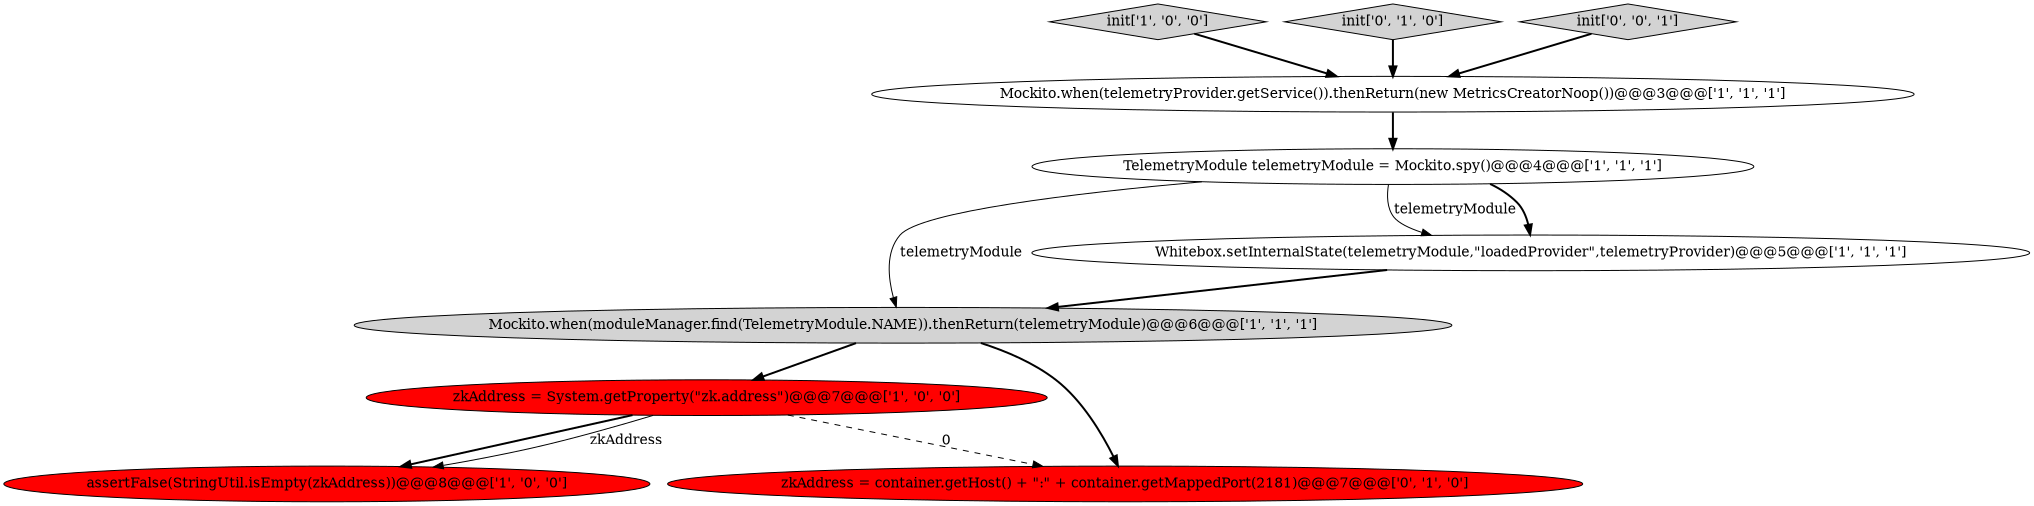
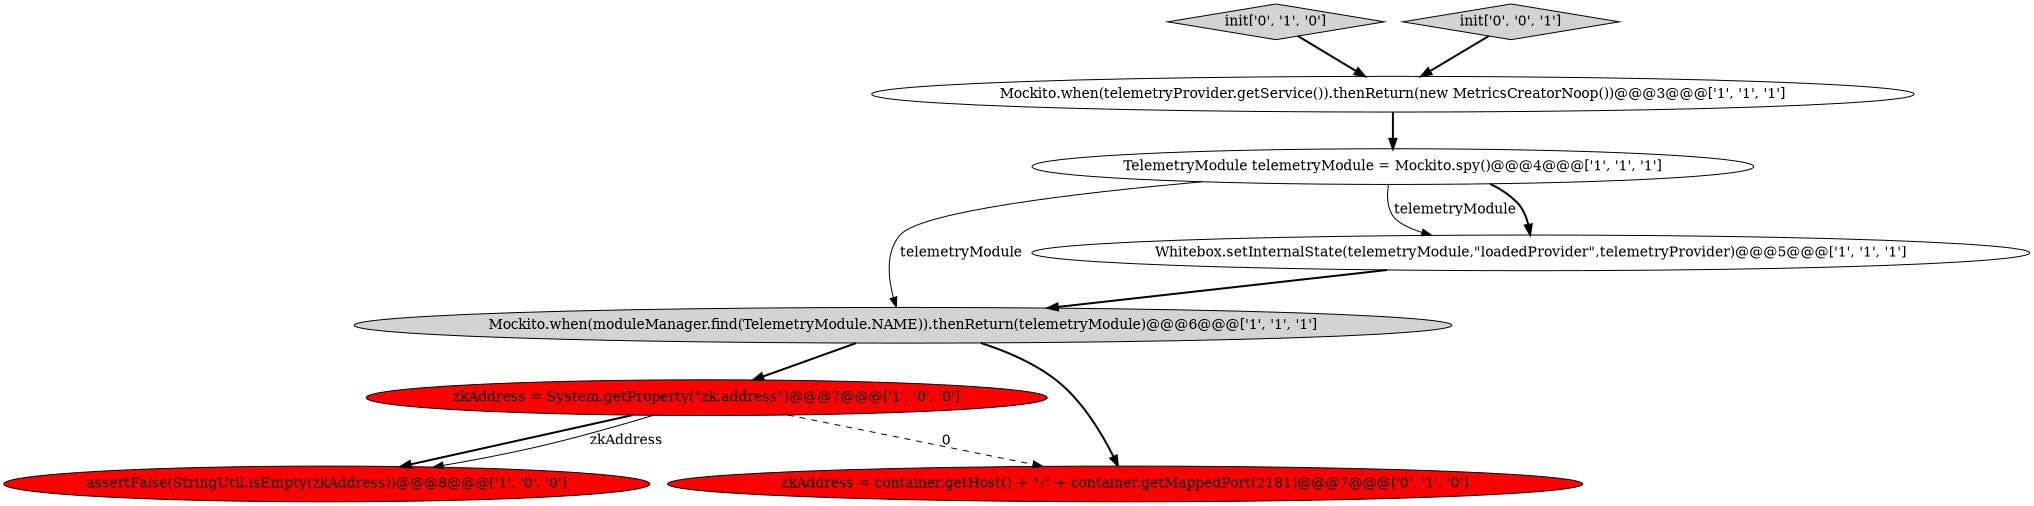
node "init['1', '0', '0']": removed
